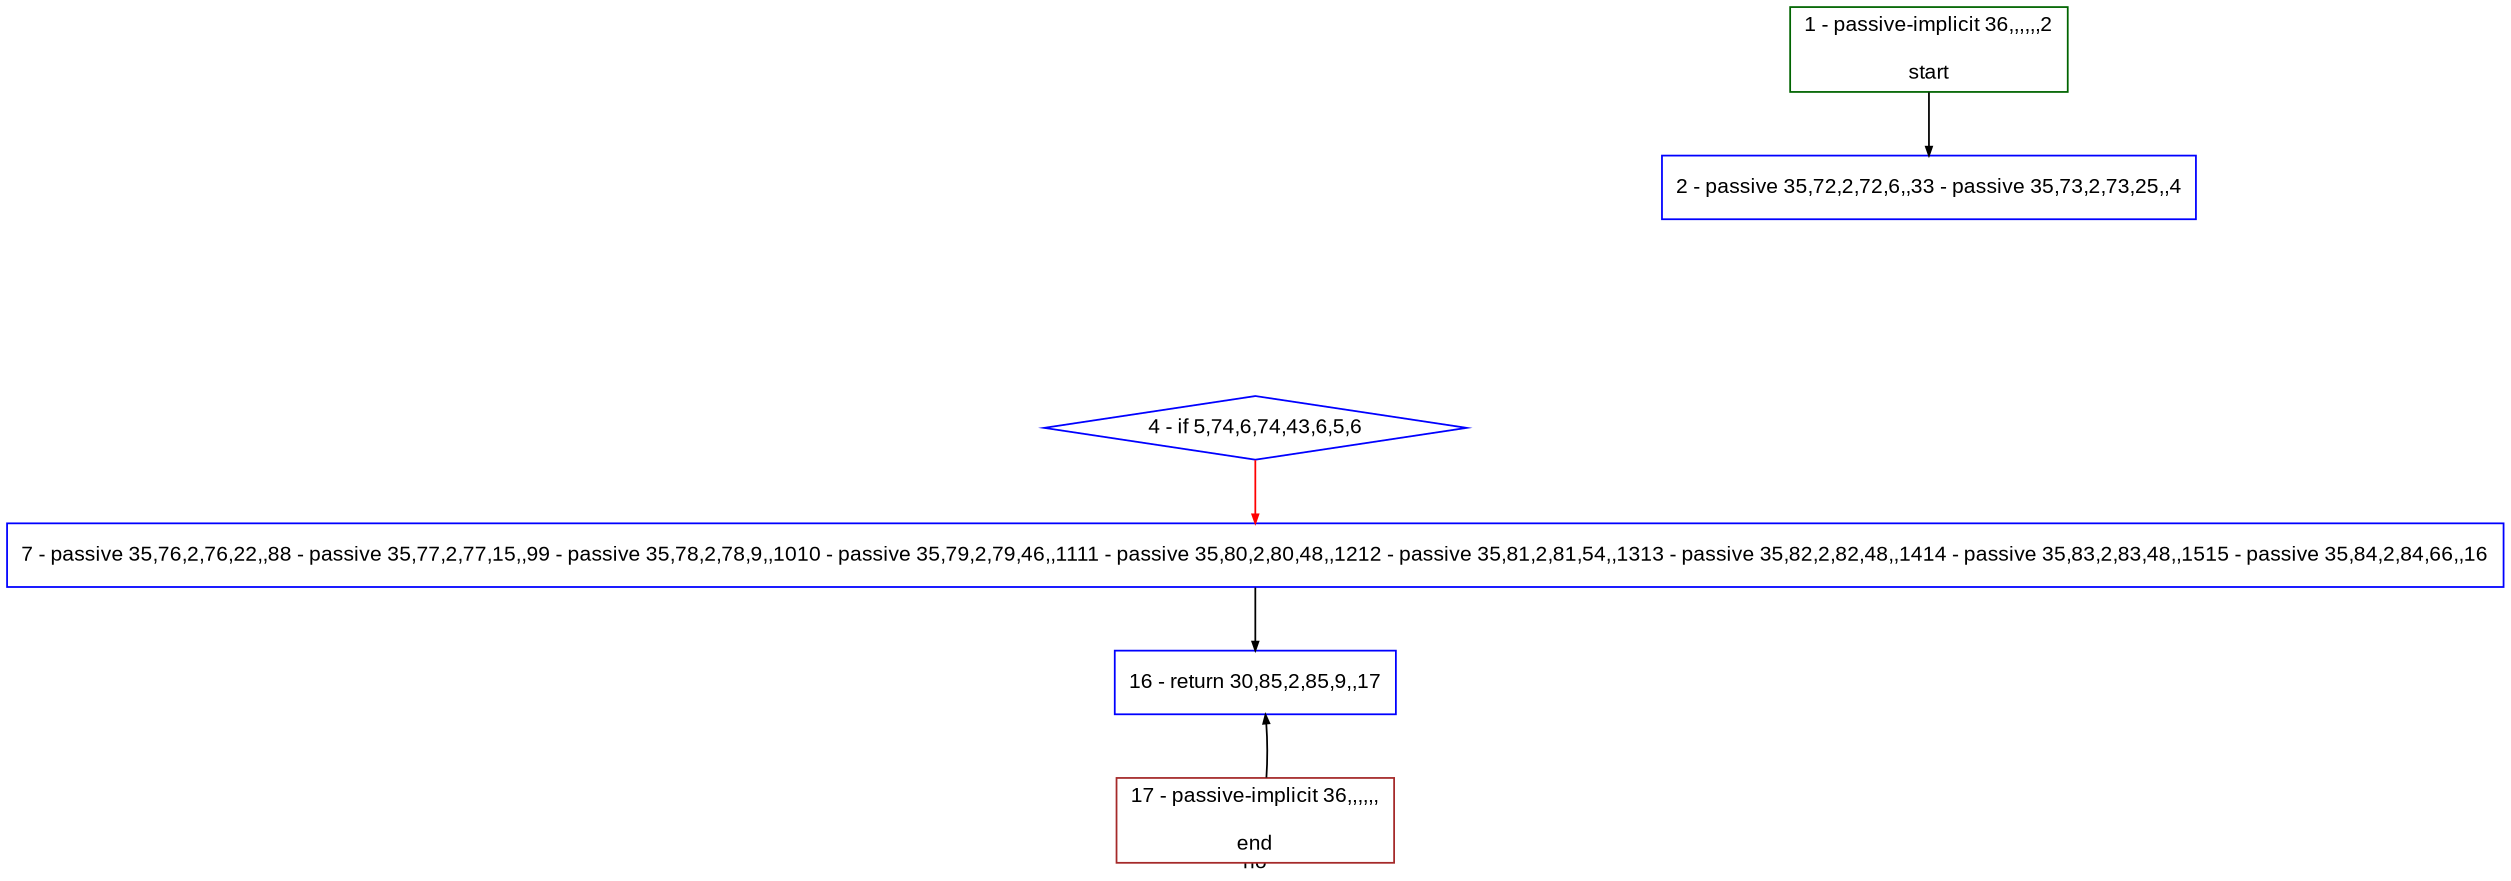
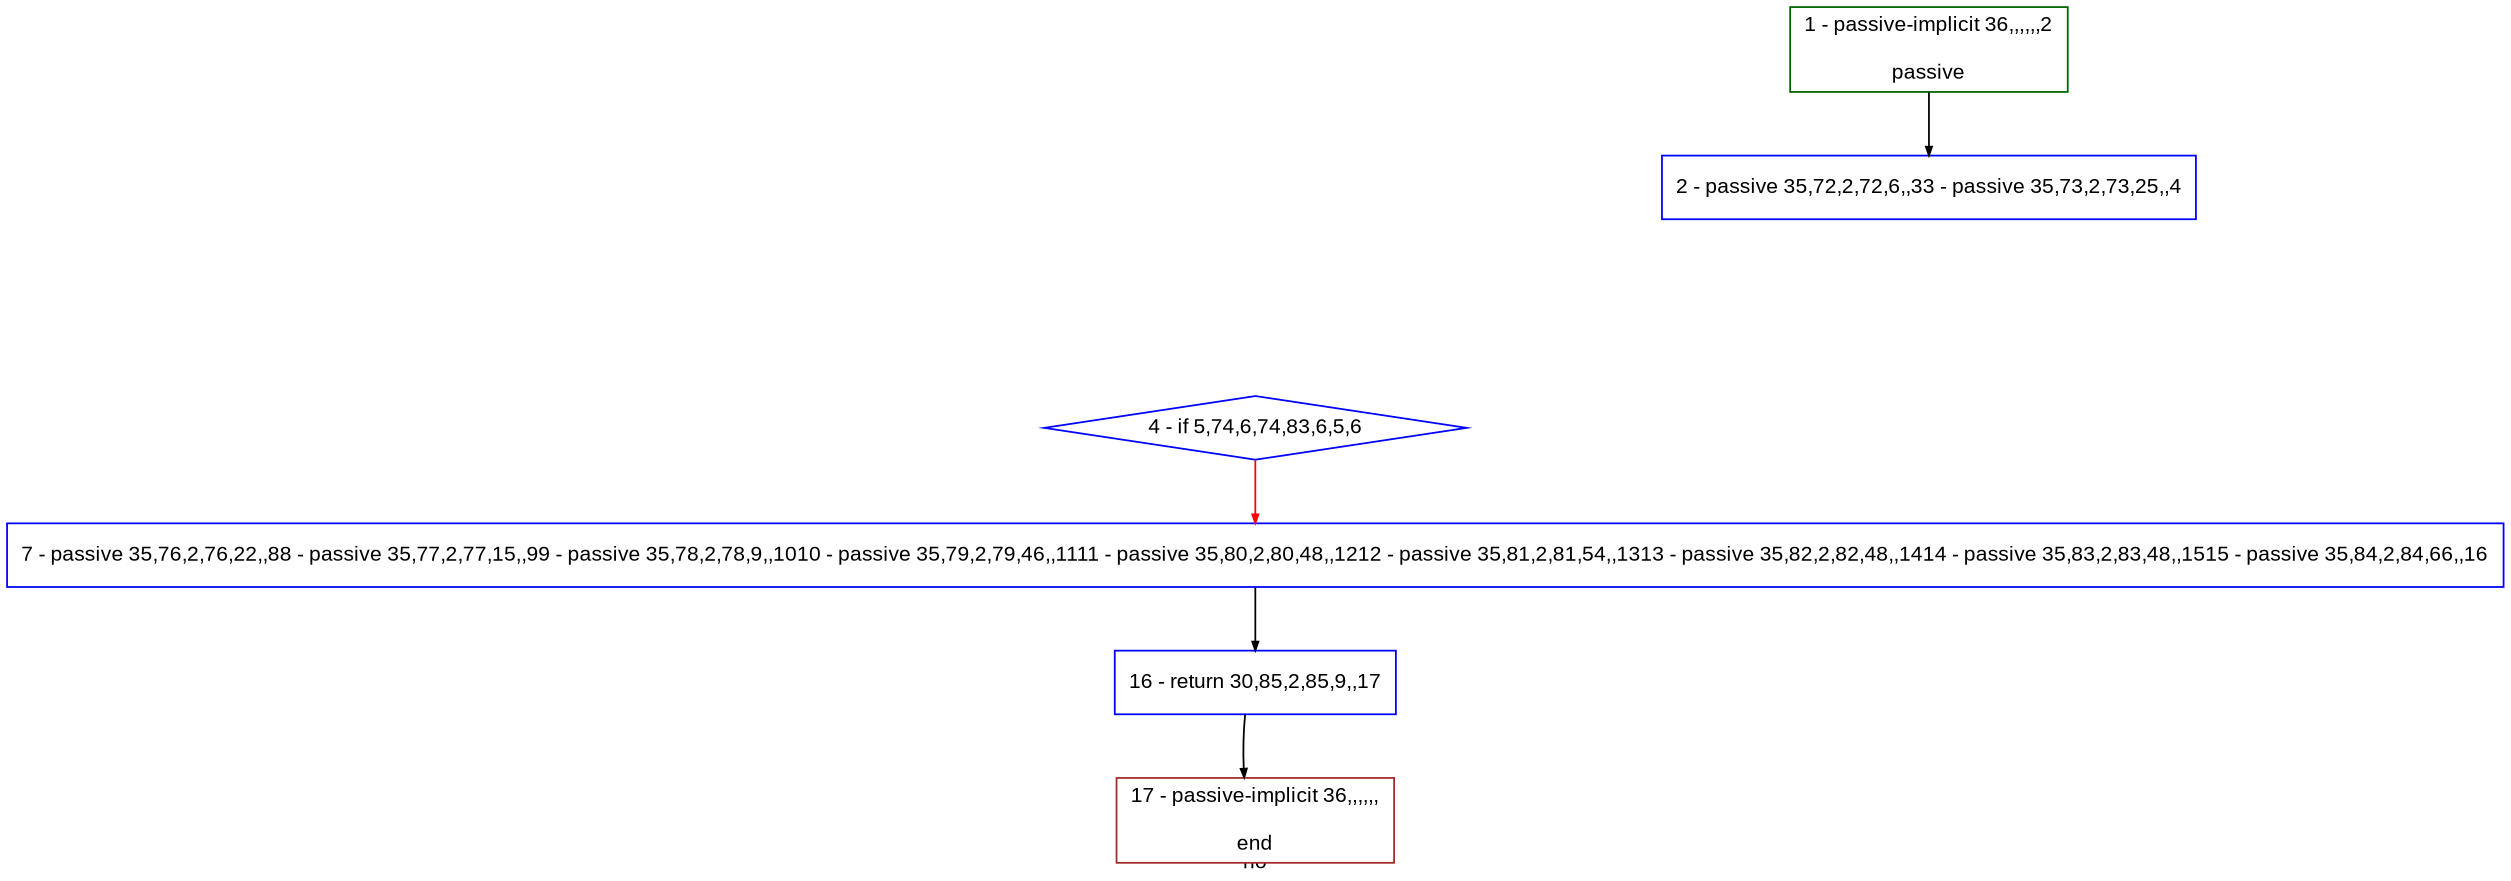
node "1 - passive-implicit 36,,,,,,2 start": label "1 - passive-implicit 36,,,,,,2 start" -> "1 - passive-implicit 36,,,,,,2 passive"
node "4 - if 5,74,6,74,43,6,5,6": label "4 - if 5,74,6,74,43,6,5,6" -> "4 - if 5,74,6,74,83,6,5,6"
edge "17 - passive-implicit 36,,,,,, end" -> "16 - return 30,85,2,85,9,,17": reversed
